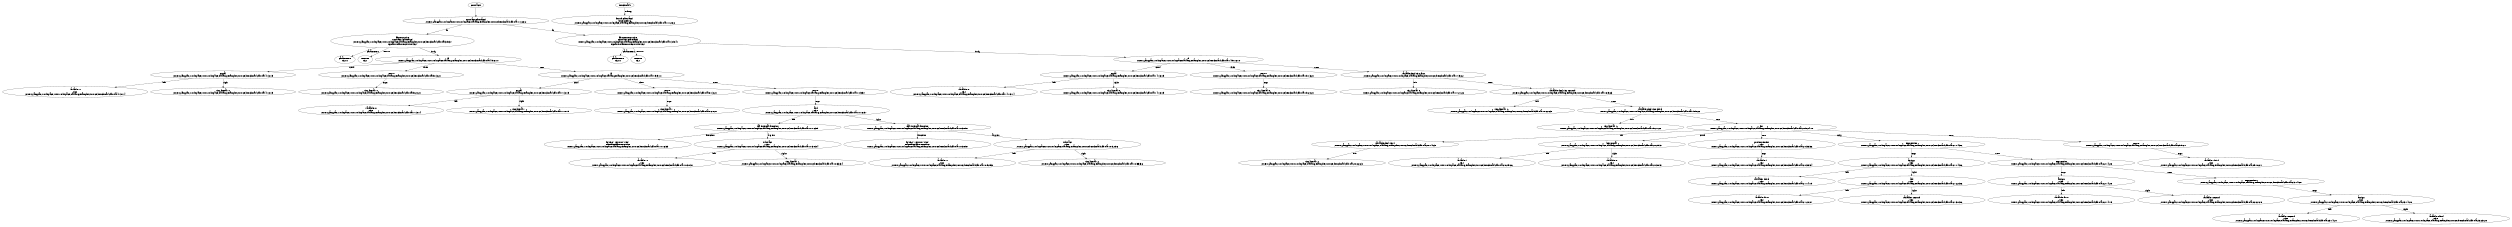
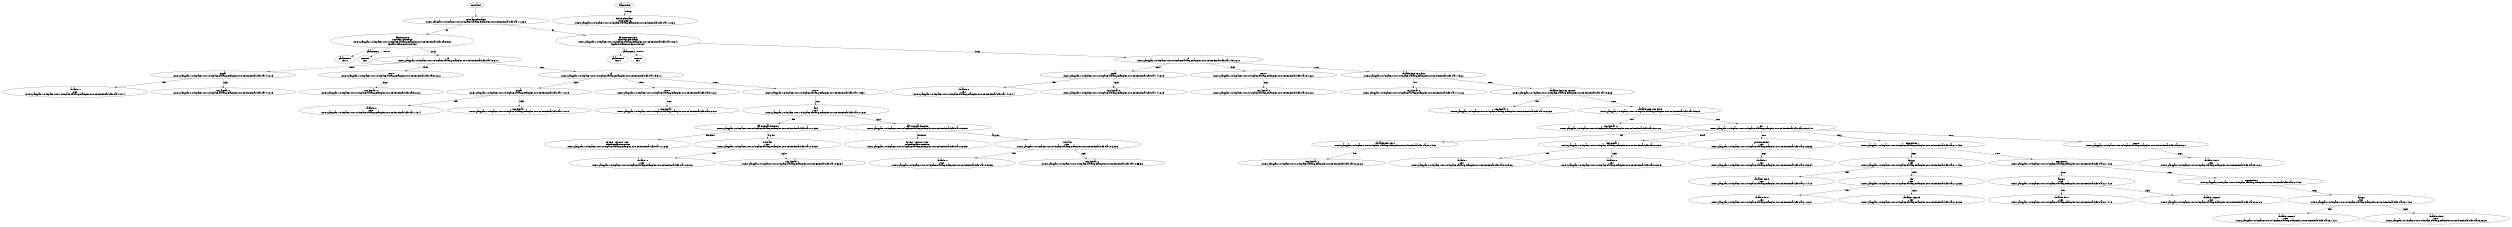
node "benchmark": label "benchmark" -> "diagnostics"
